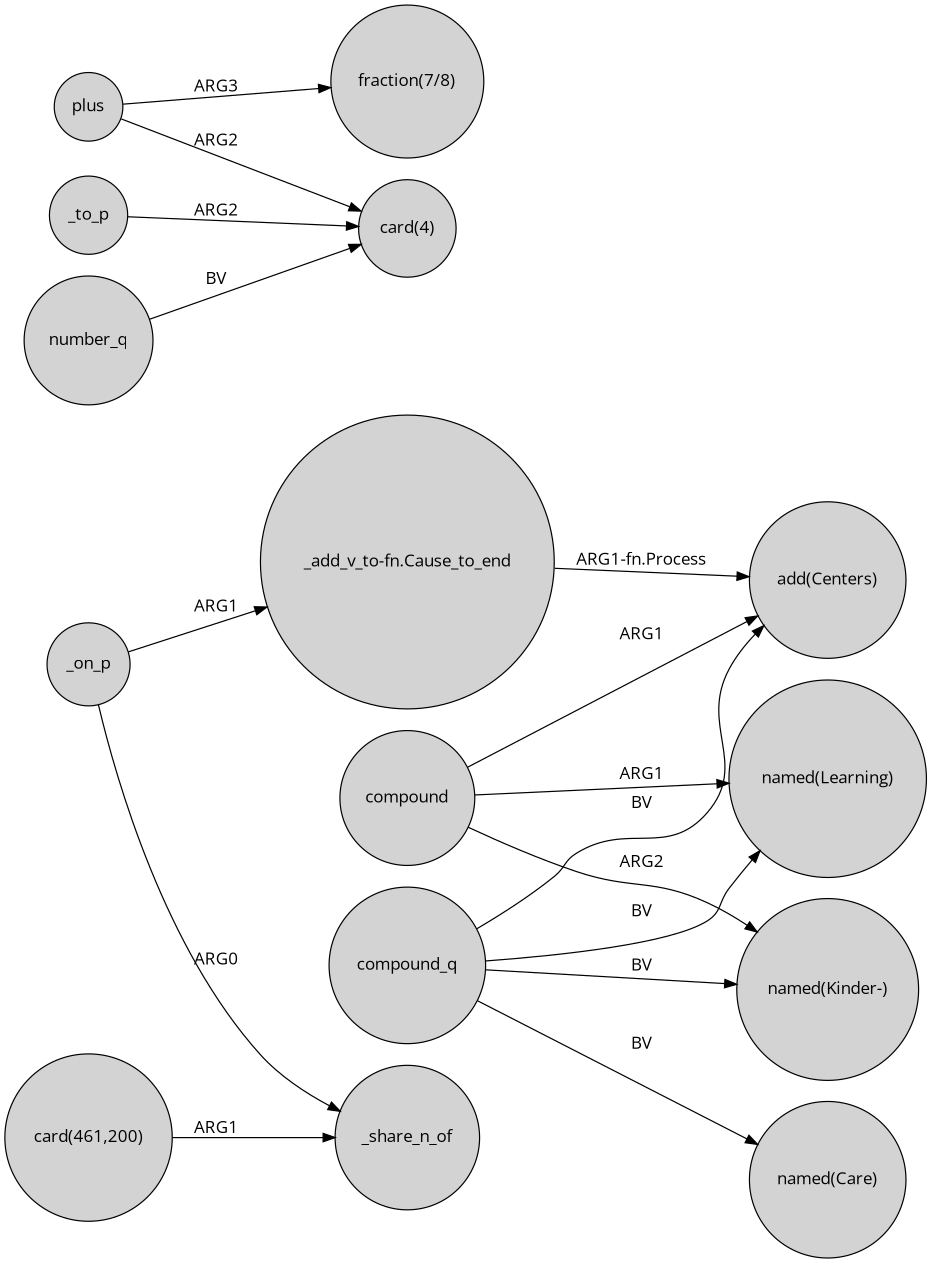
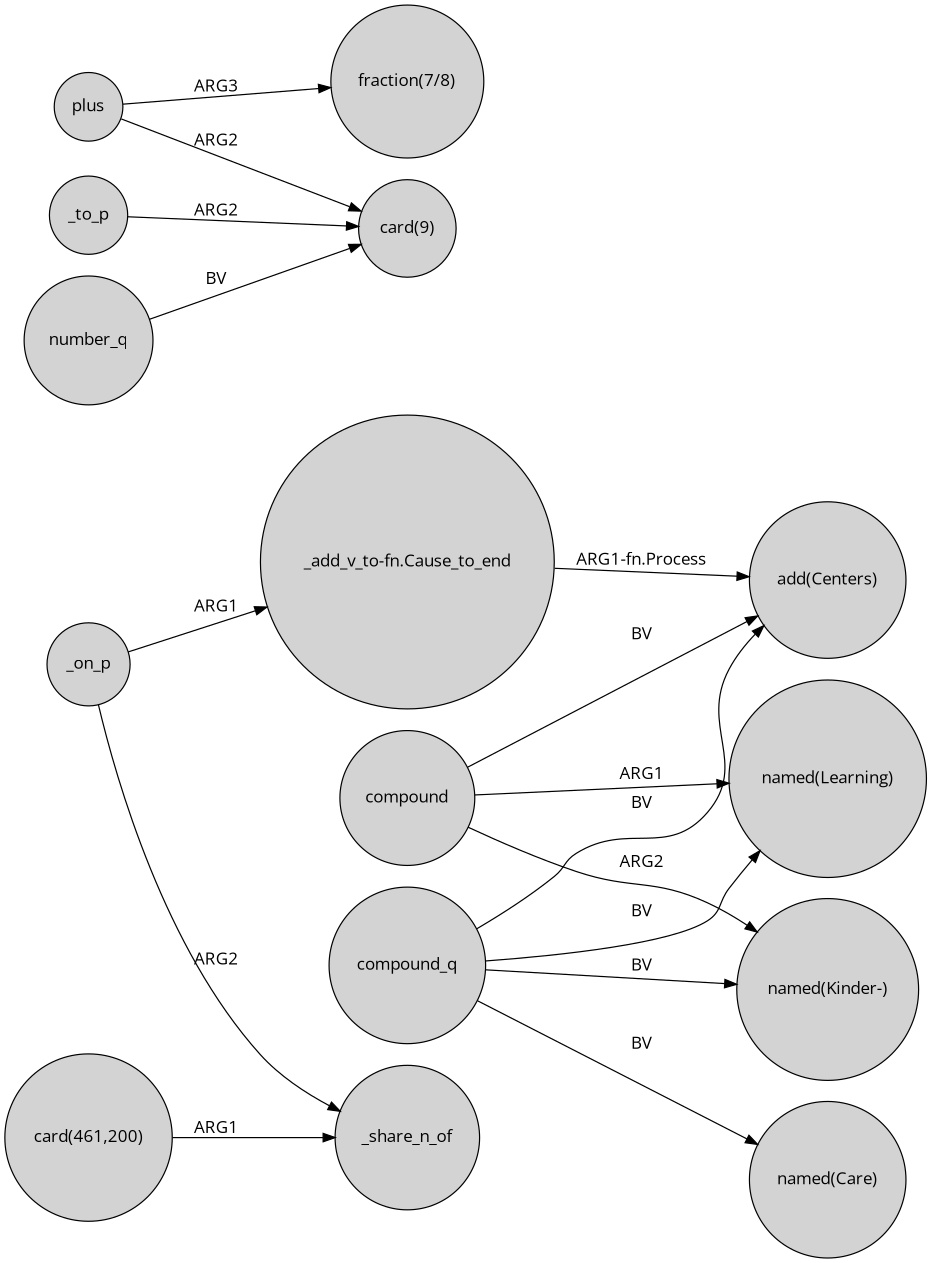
node "card(4)": label "card(4)" -> "card(9)"
edge "compound" -> "add(Centers)": label "ARG1" -> "BV"
edge "_on_p" -> "_share_n_of": label "ARG0" -> "ARG2"
